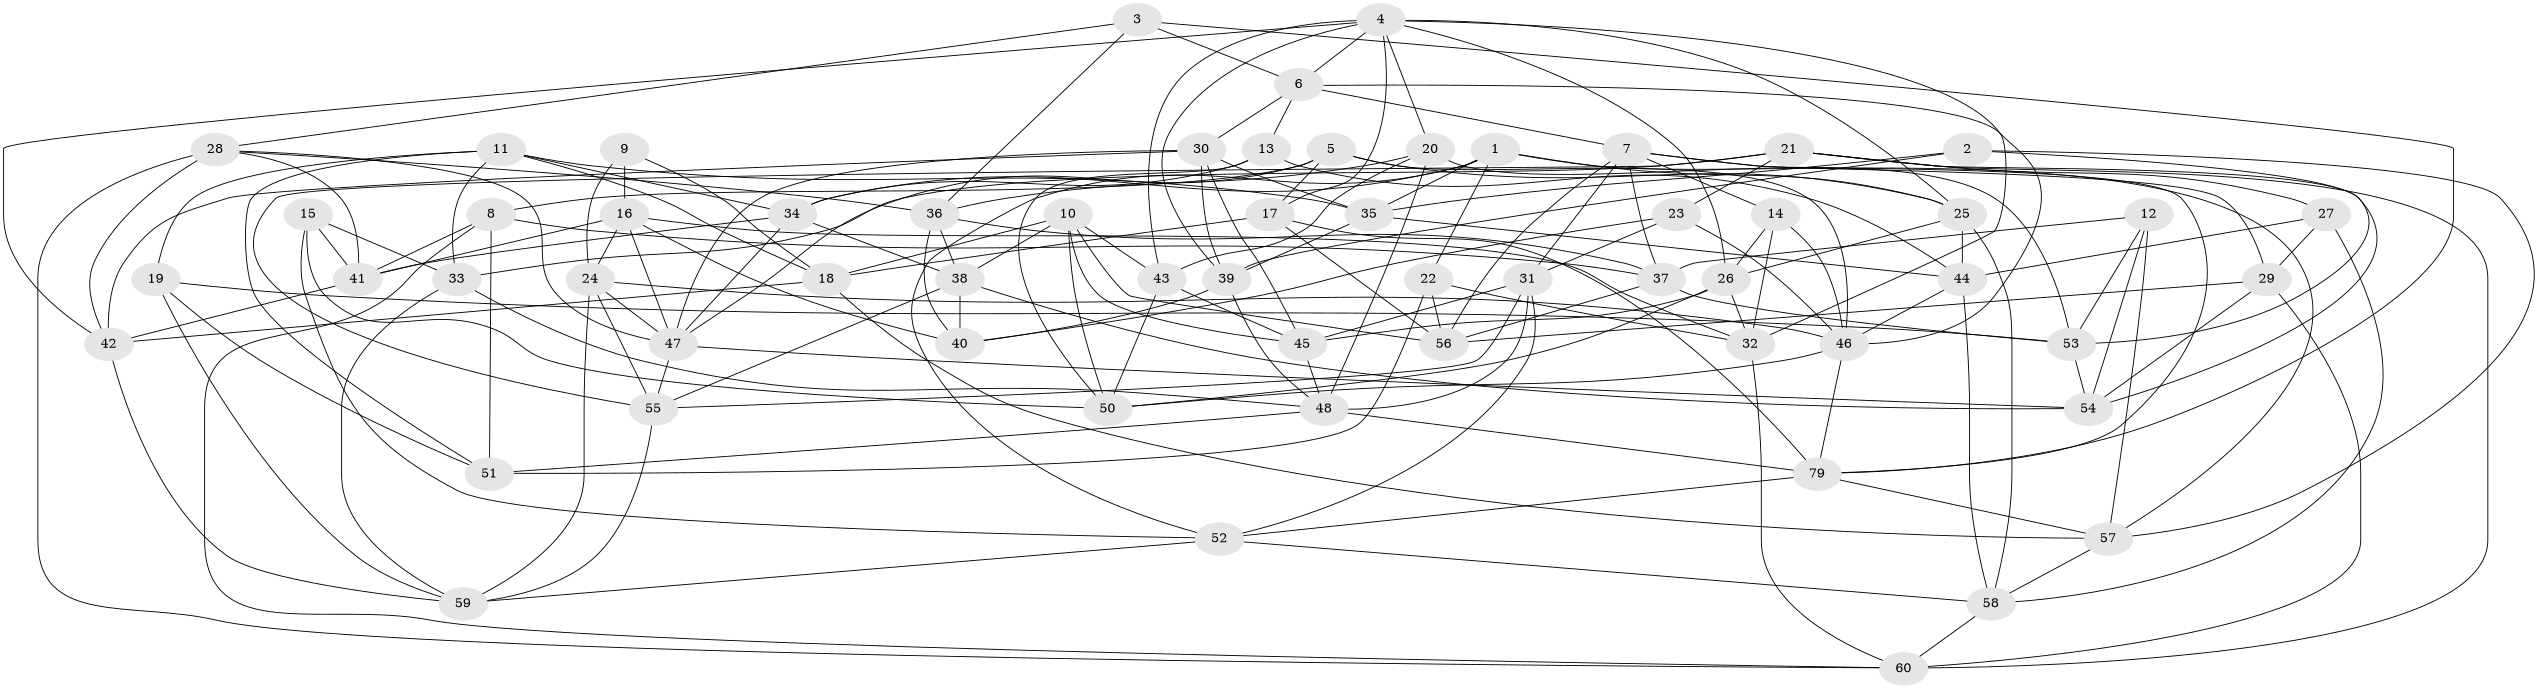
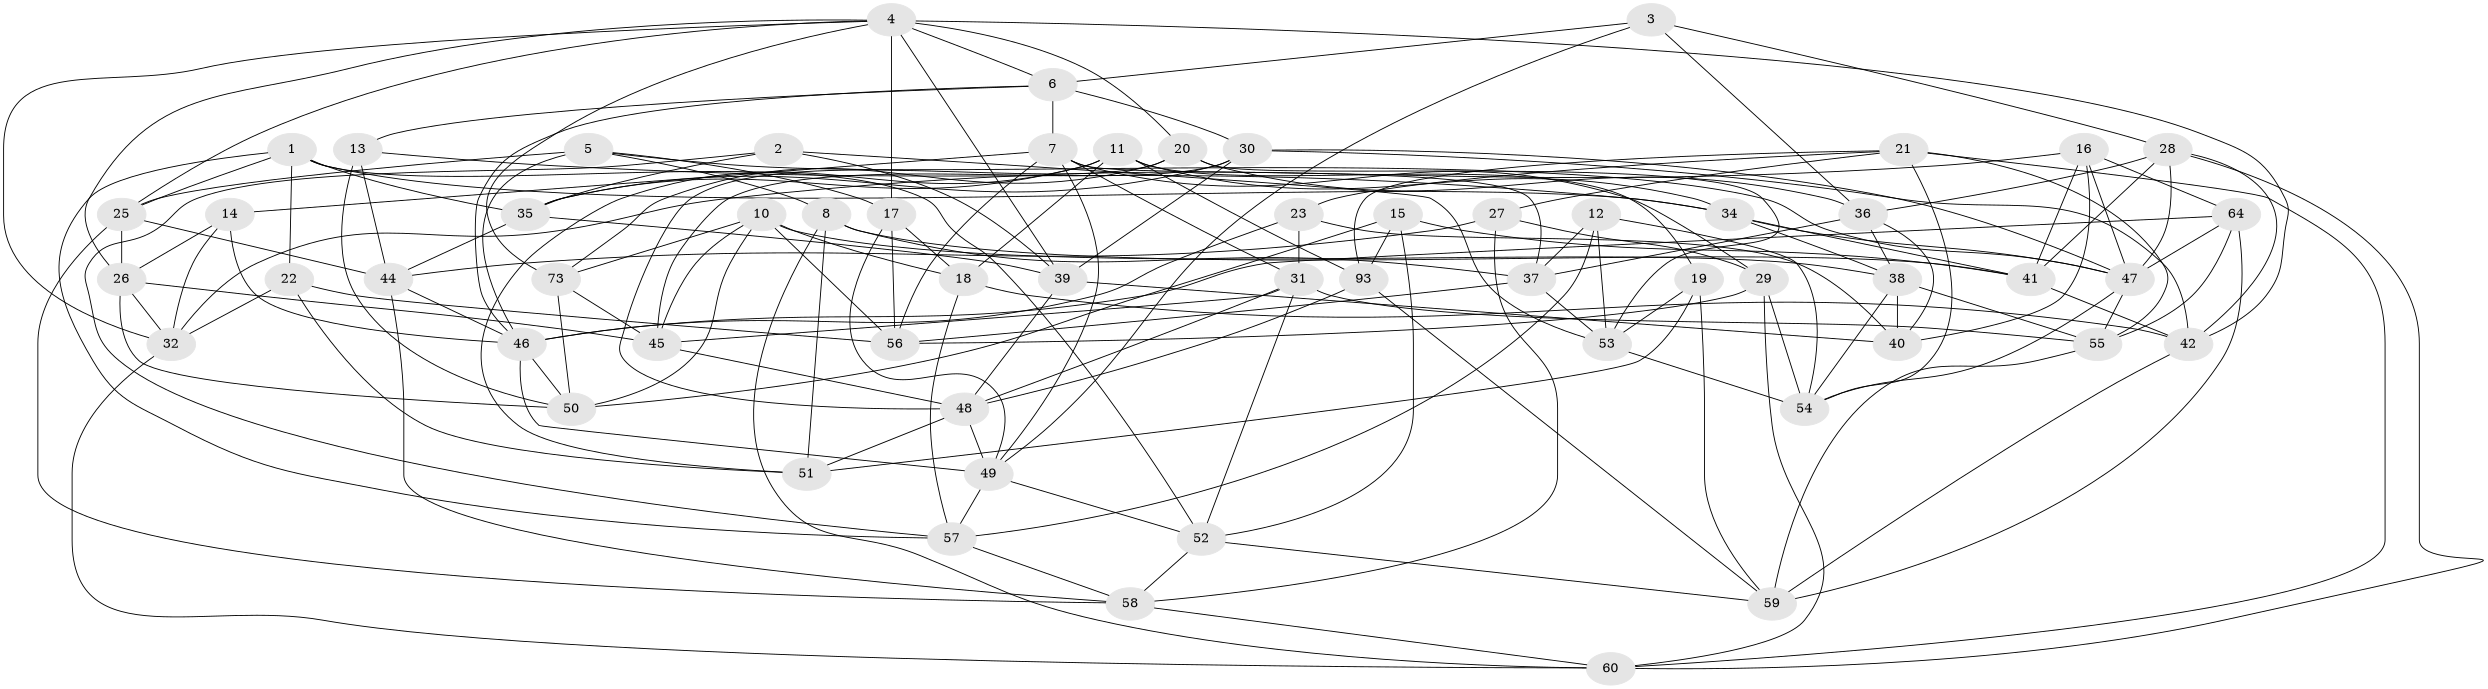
node "9": removed
node "33": label "33" -> "93"
node "24": label "24" -> "64"
node "43": label "43" -> "73"
node "79": label "79" -> "49"
